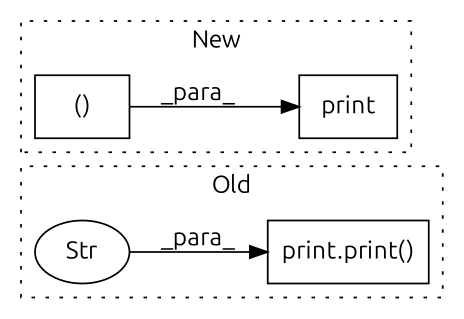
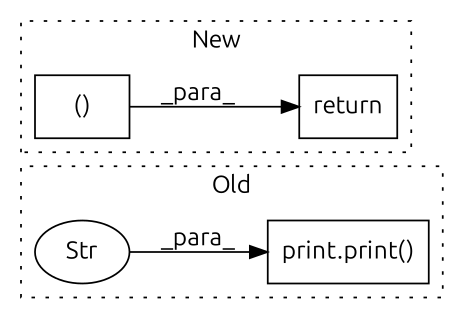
node "print": label "print" -> "return"
